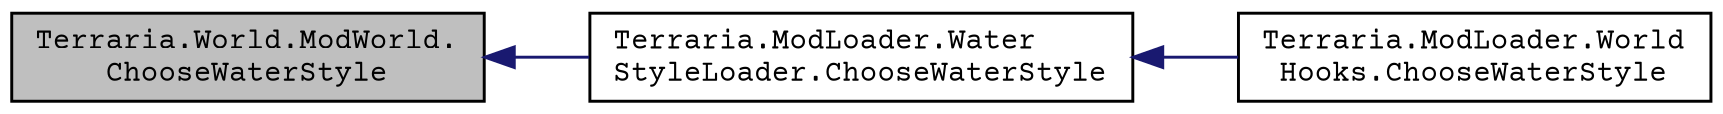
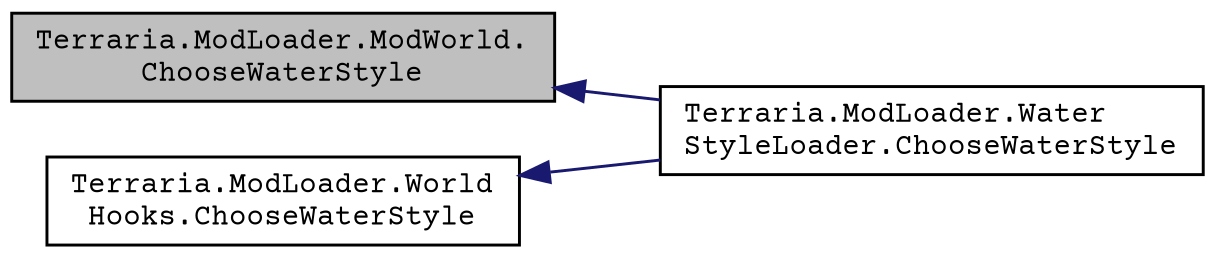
node "Terraria.World.ModWorld. ChooseWaterStyle": label "Terraria.World.ModWorld. ChooseWaterStyle" -> "Terraria.ModLoader.ModWorld. ChooseWaterStyle"
edge "Terraria.ModLoader.World Hooks.ChooseWaterStyle" -> "Terraria.ModLoader.Water StyleLoader.ChooseWaterStyle": reversed
